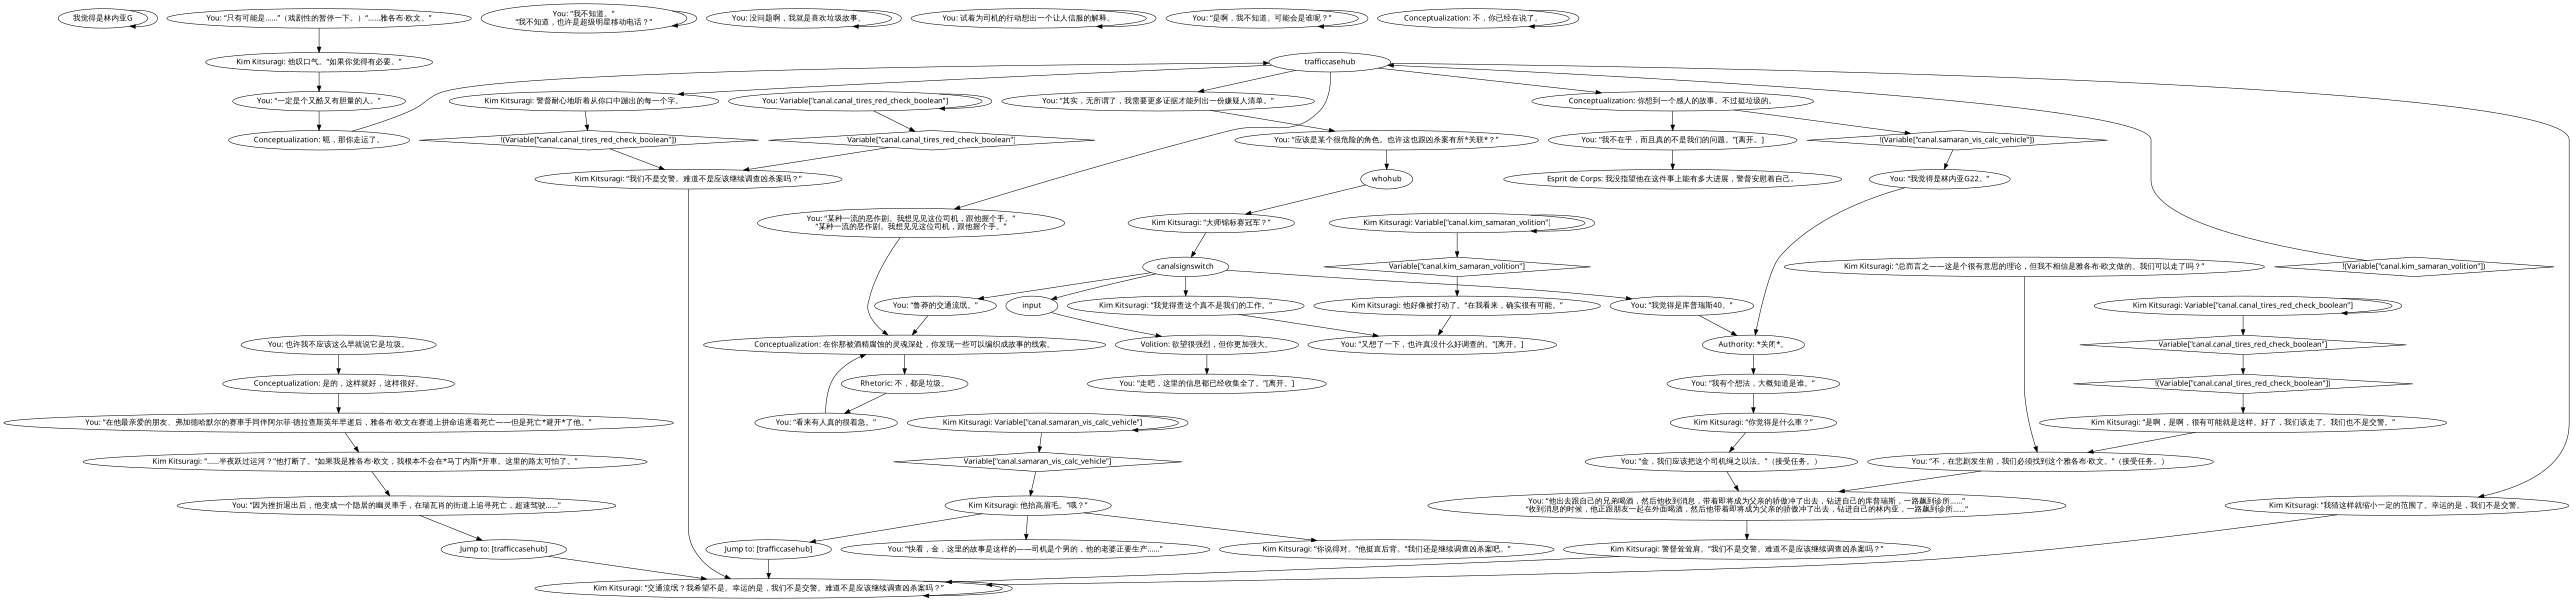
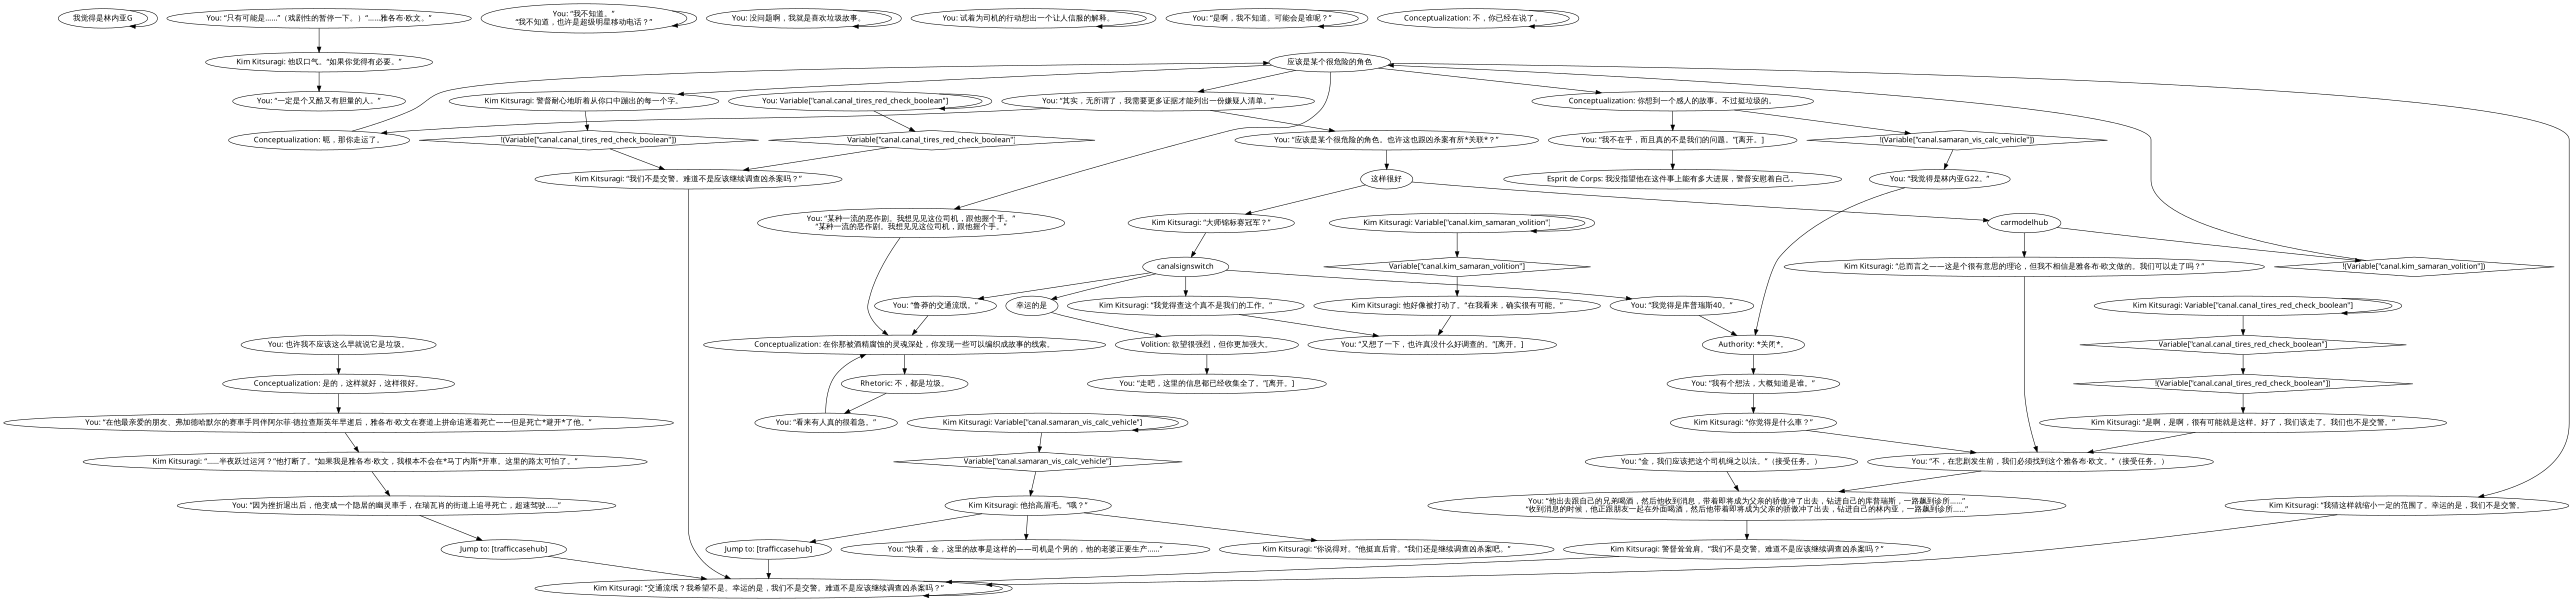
node "trafficcasehub": label "trafficcasehub" -> "应该是某个很危险的角色"
edge "You: “一定是个又酷又有胆量的人。”" -> "Conceptualization: 呃，那你走运了。": now "You: “其实，无所谓了，我需要更多证据才能列出一份嫌疑人清单。”" -> "Conceptualization: 呃，那你走运了。"
node "whohub": label "whohub" -> "这样很好"
node "carmodelhub": added
node "input": label "input" -> "幸运的是"
edge "Kim Kitsuragi: “你觉得是什么車？”" -> "You: “金，我们应该把这个司机绳之以法。”（接受任务。）": now "Kim Kitsuragi: “你觉得是什么車？”" -> "You: “不，在悲剧发生前，我们必须找到这个雅各布·欧文。”（接受任务。）"
